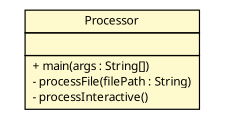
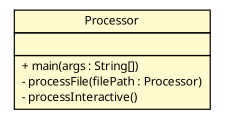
node "Processor": text "- processFile(filePath : String)" -> "- processFile(filePath : Processor)"
